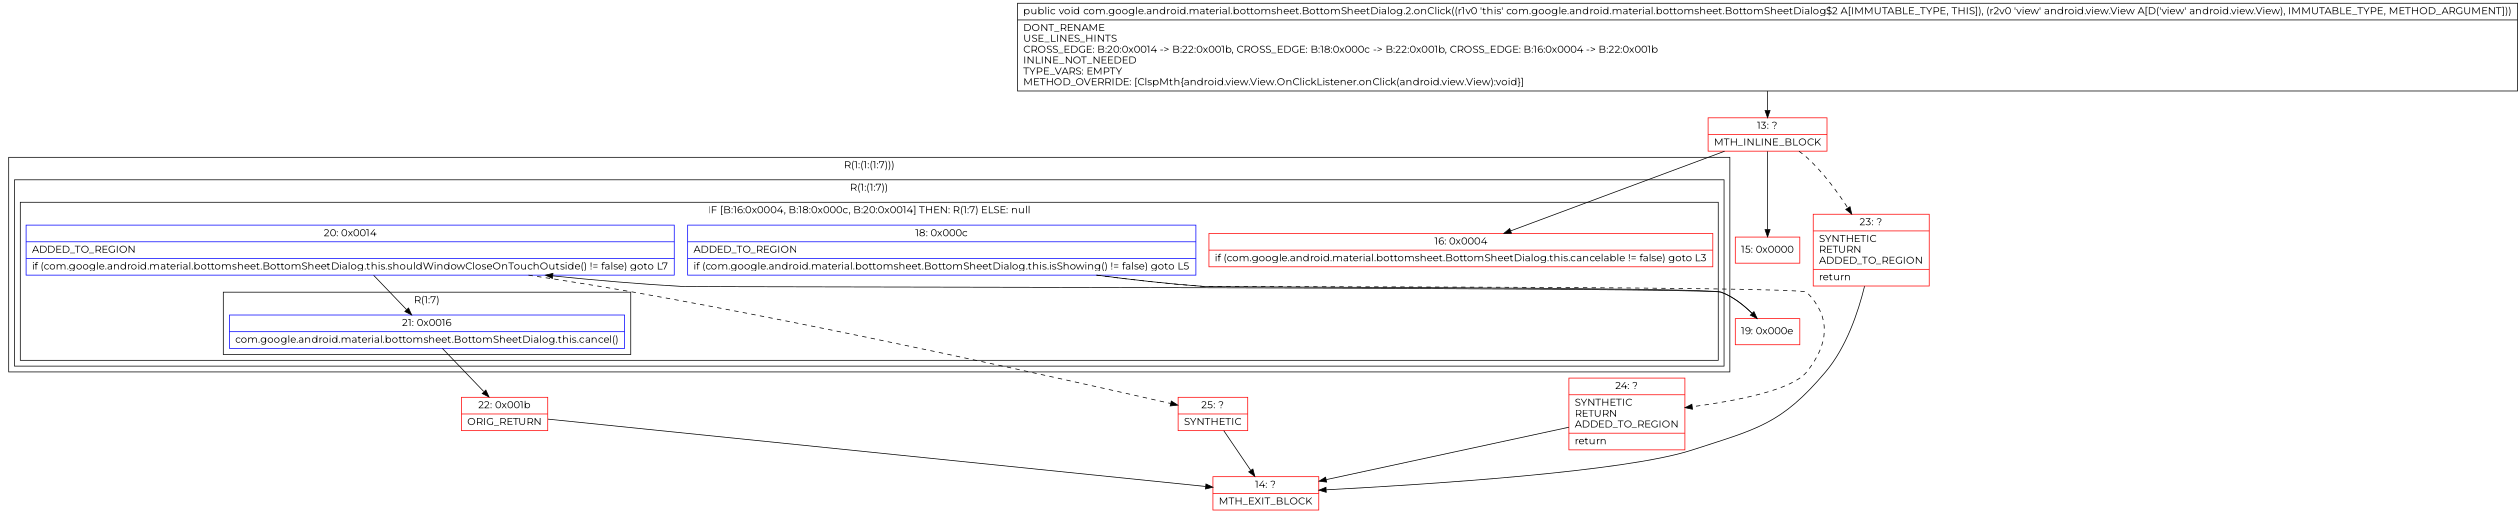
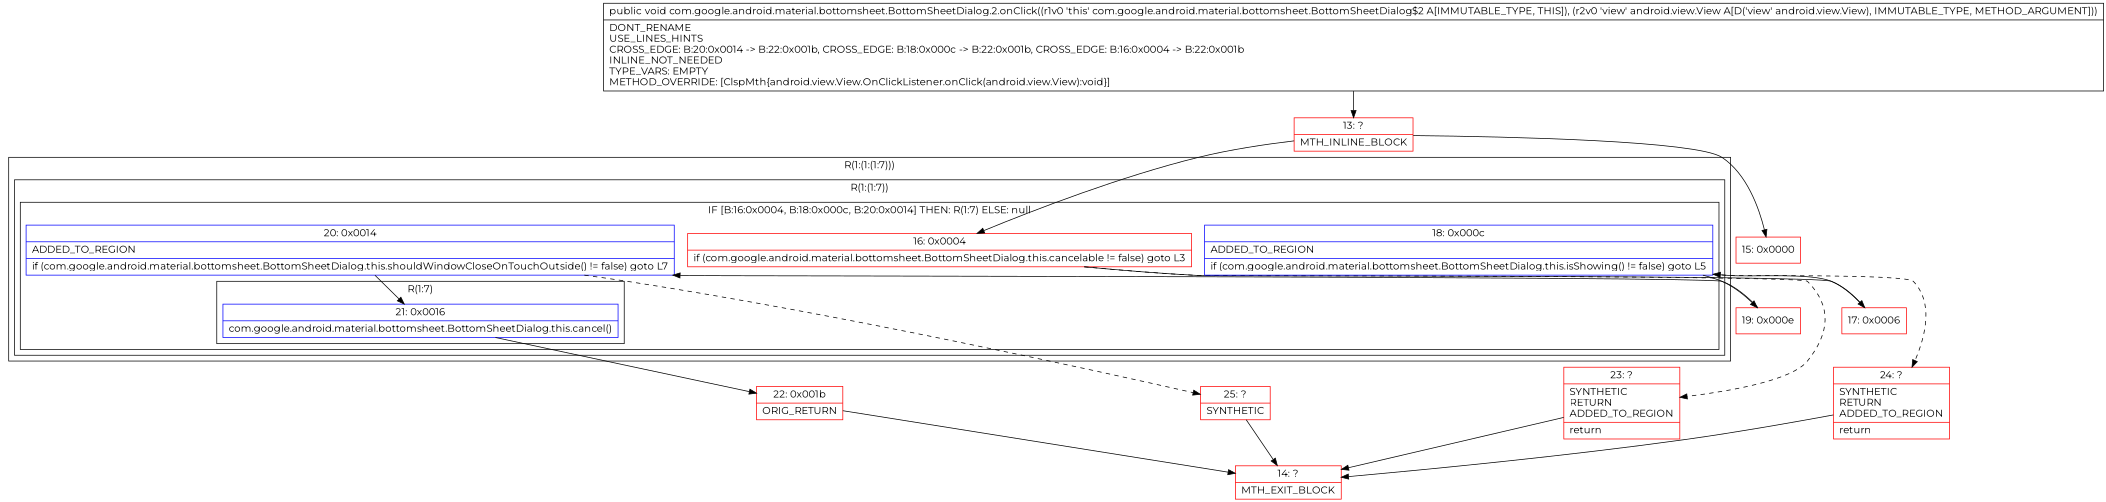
edge "13: ?" -> "23: ?": now "16: 0x0004" -> "23: ?"
node "17: 0x0006": added
